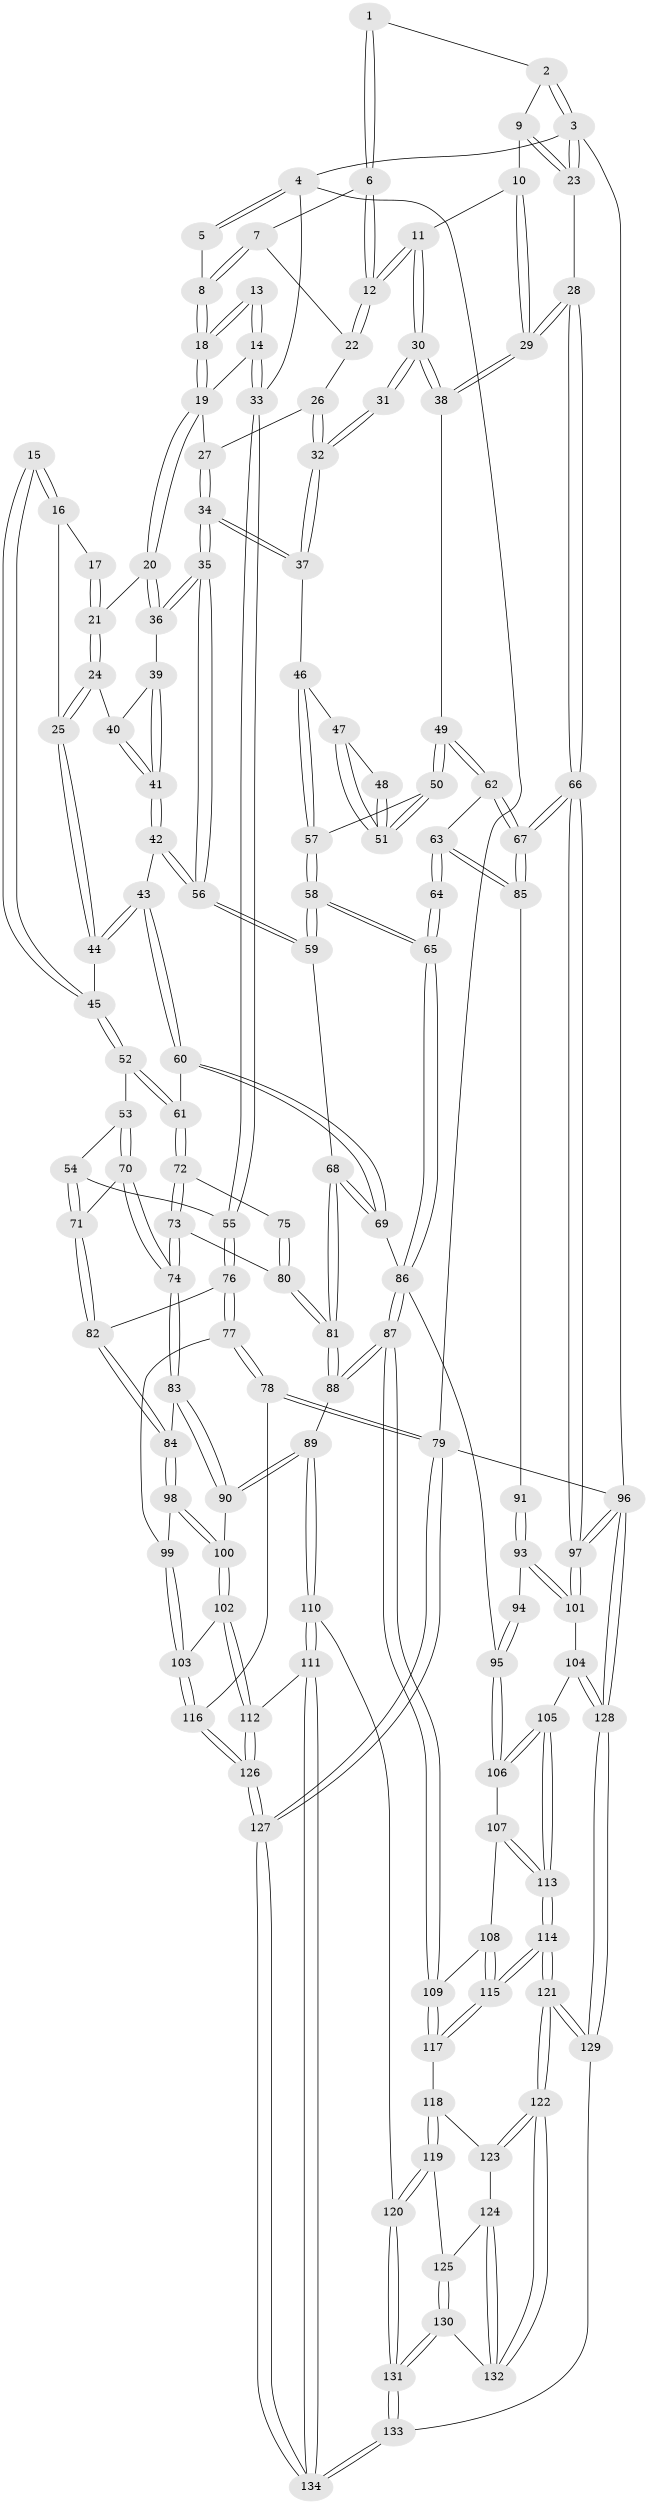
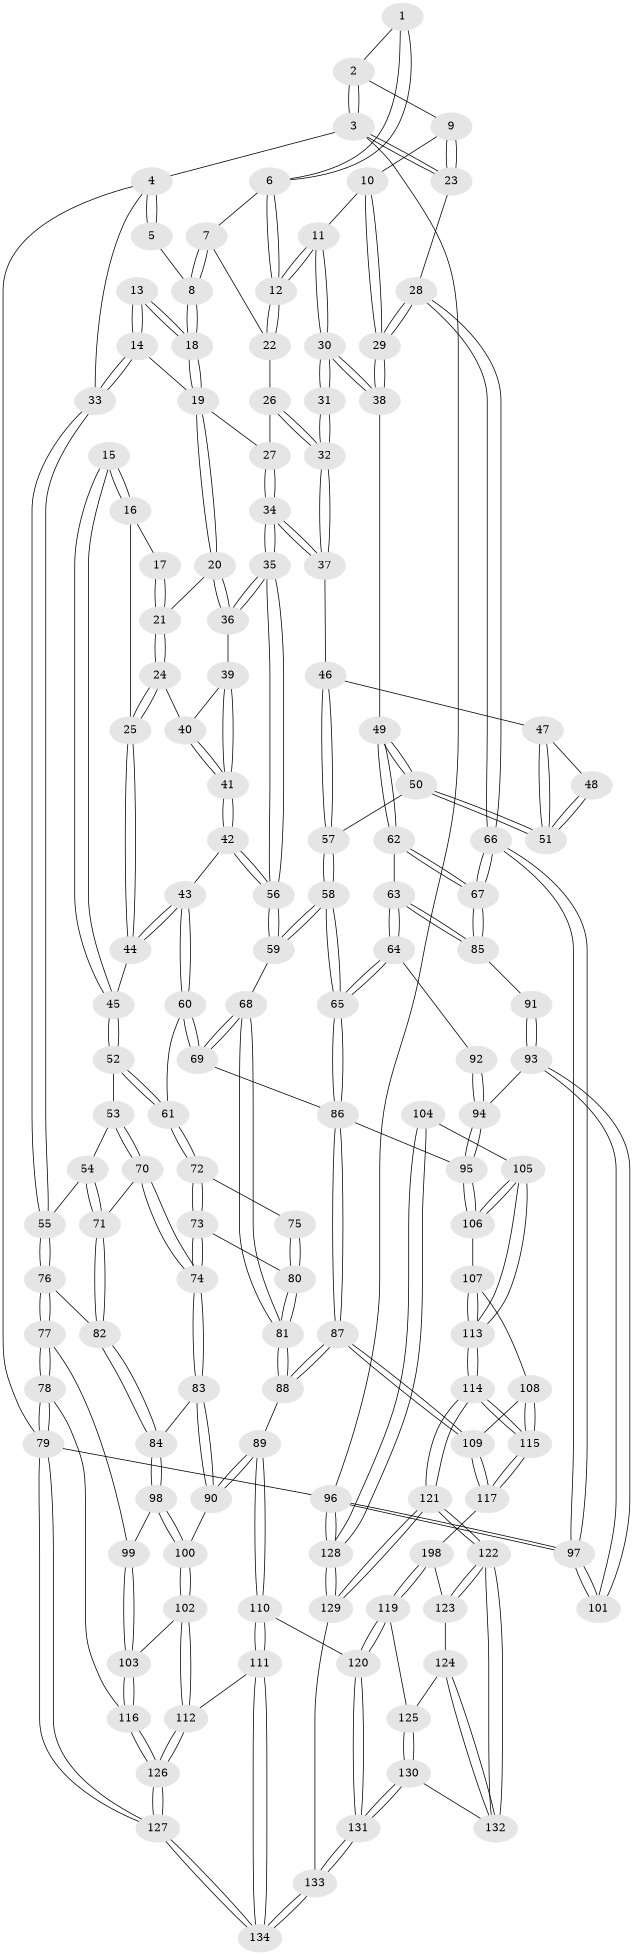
node "92": added
edge "101" -- "104": removed
node "118": label "118" -> "198"
